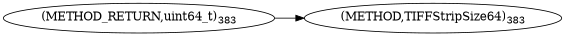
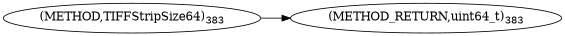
edge "(METHOD_RETURN,uint64_t)" -> "(METHOD,TIFFStripSize64)": reversed
